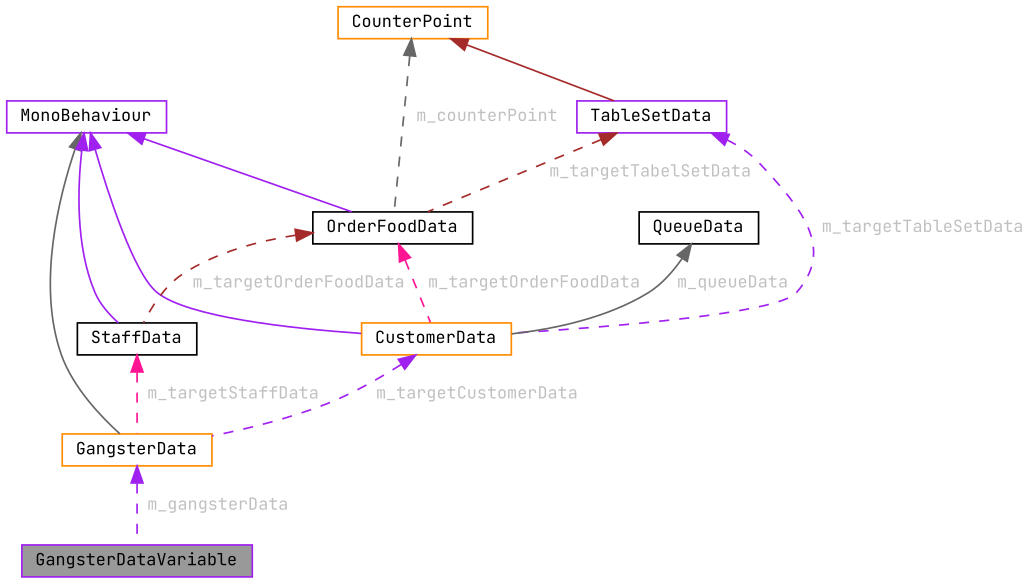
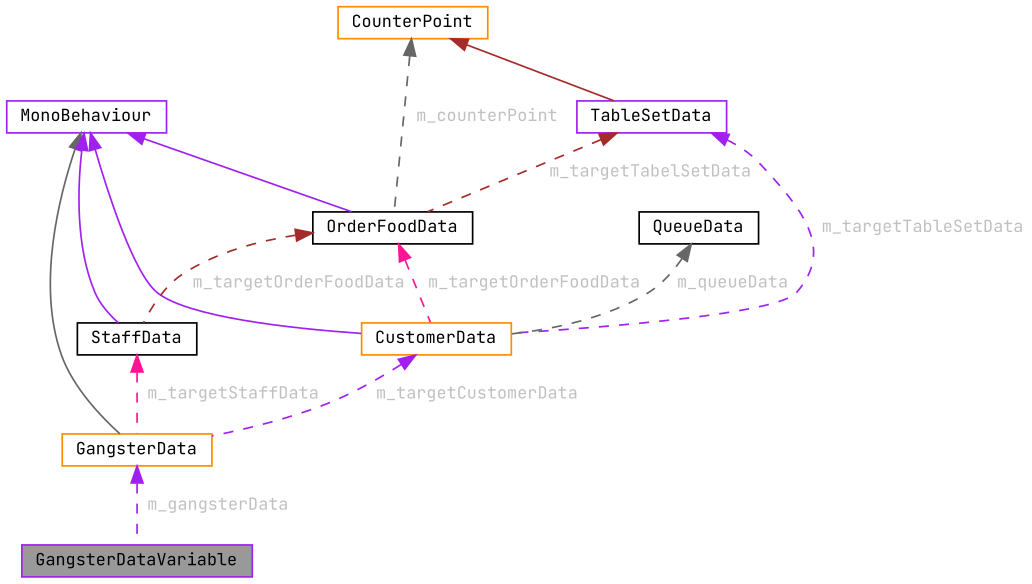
edge "CustomerData" -> "QueueData": style solid -> dashed
